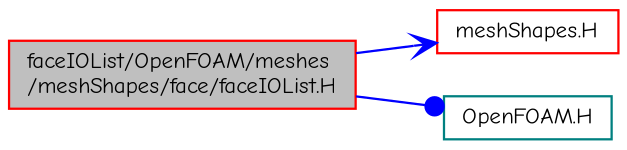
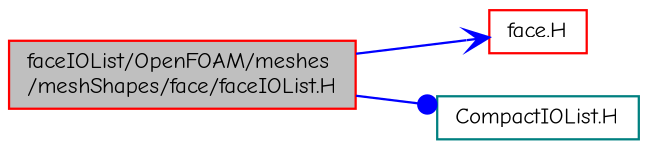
node "meshShapes.H": label "meshShapes.H" -> "face.H"
node "OpenFOAM.H": label "OpenFOAM.H" -> "CompactIOList.H"
